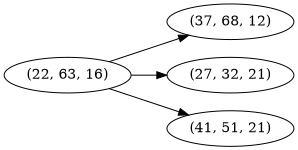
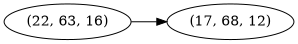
node "(37, 68, 12)": label "(37, 68, 12)" -> "(17, 68, 12)"
node "(27, 32, 21)": removed
node "(41, 51, 21)": removed
